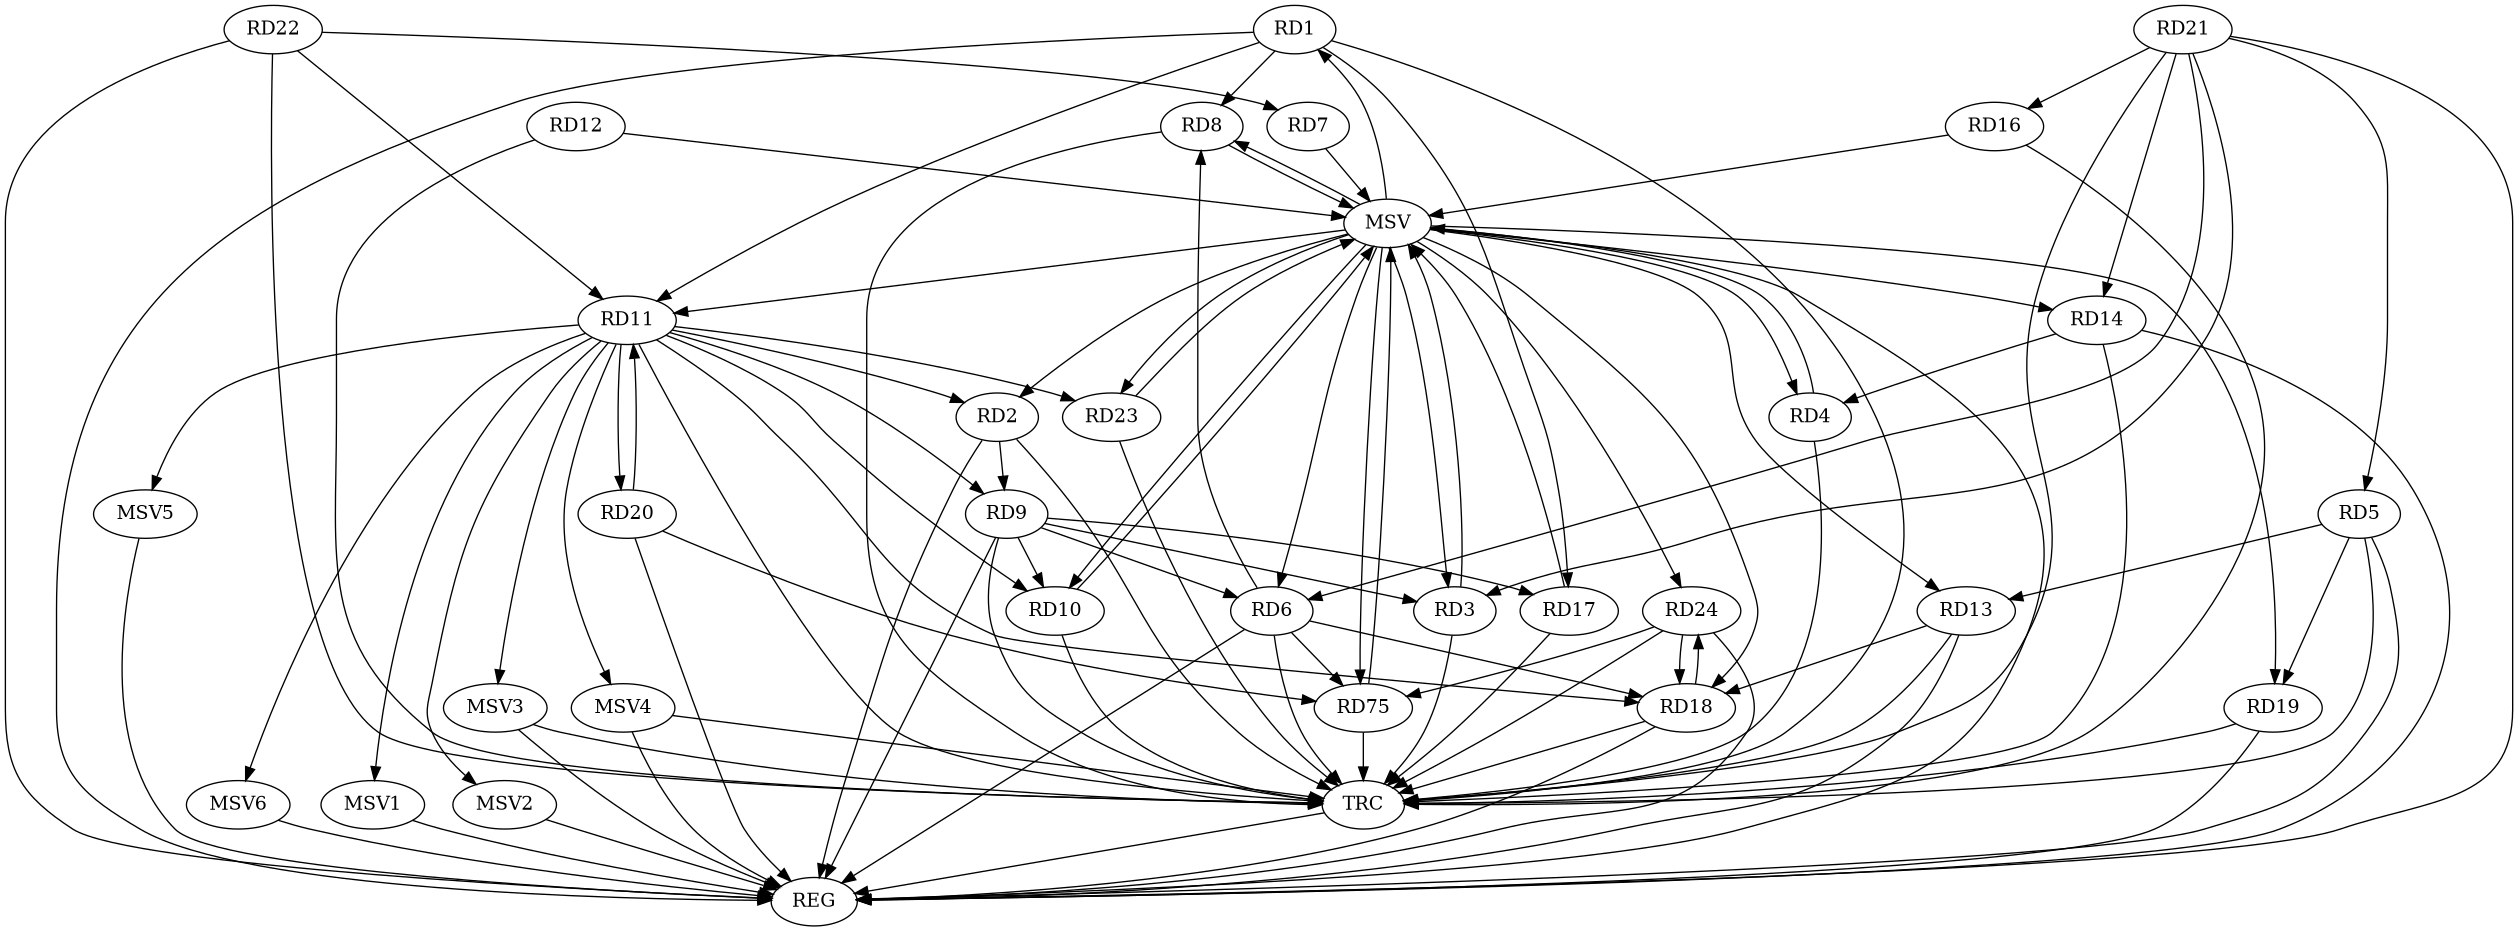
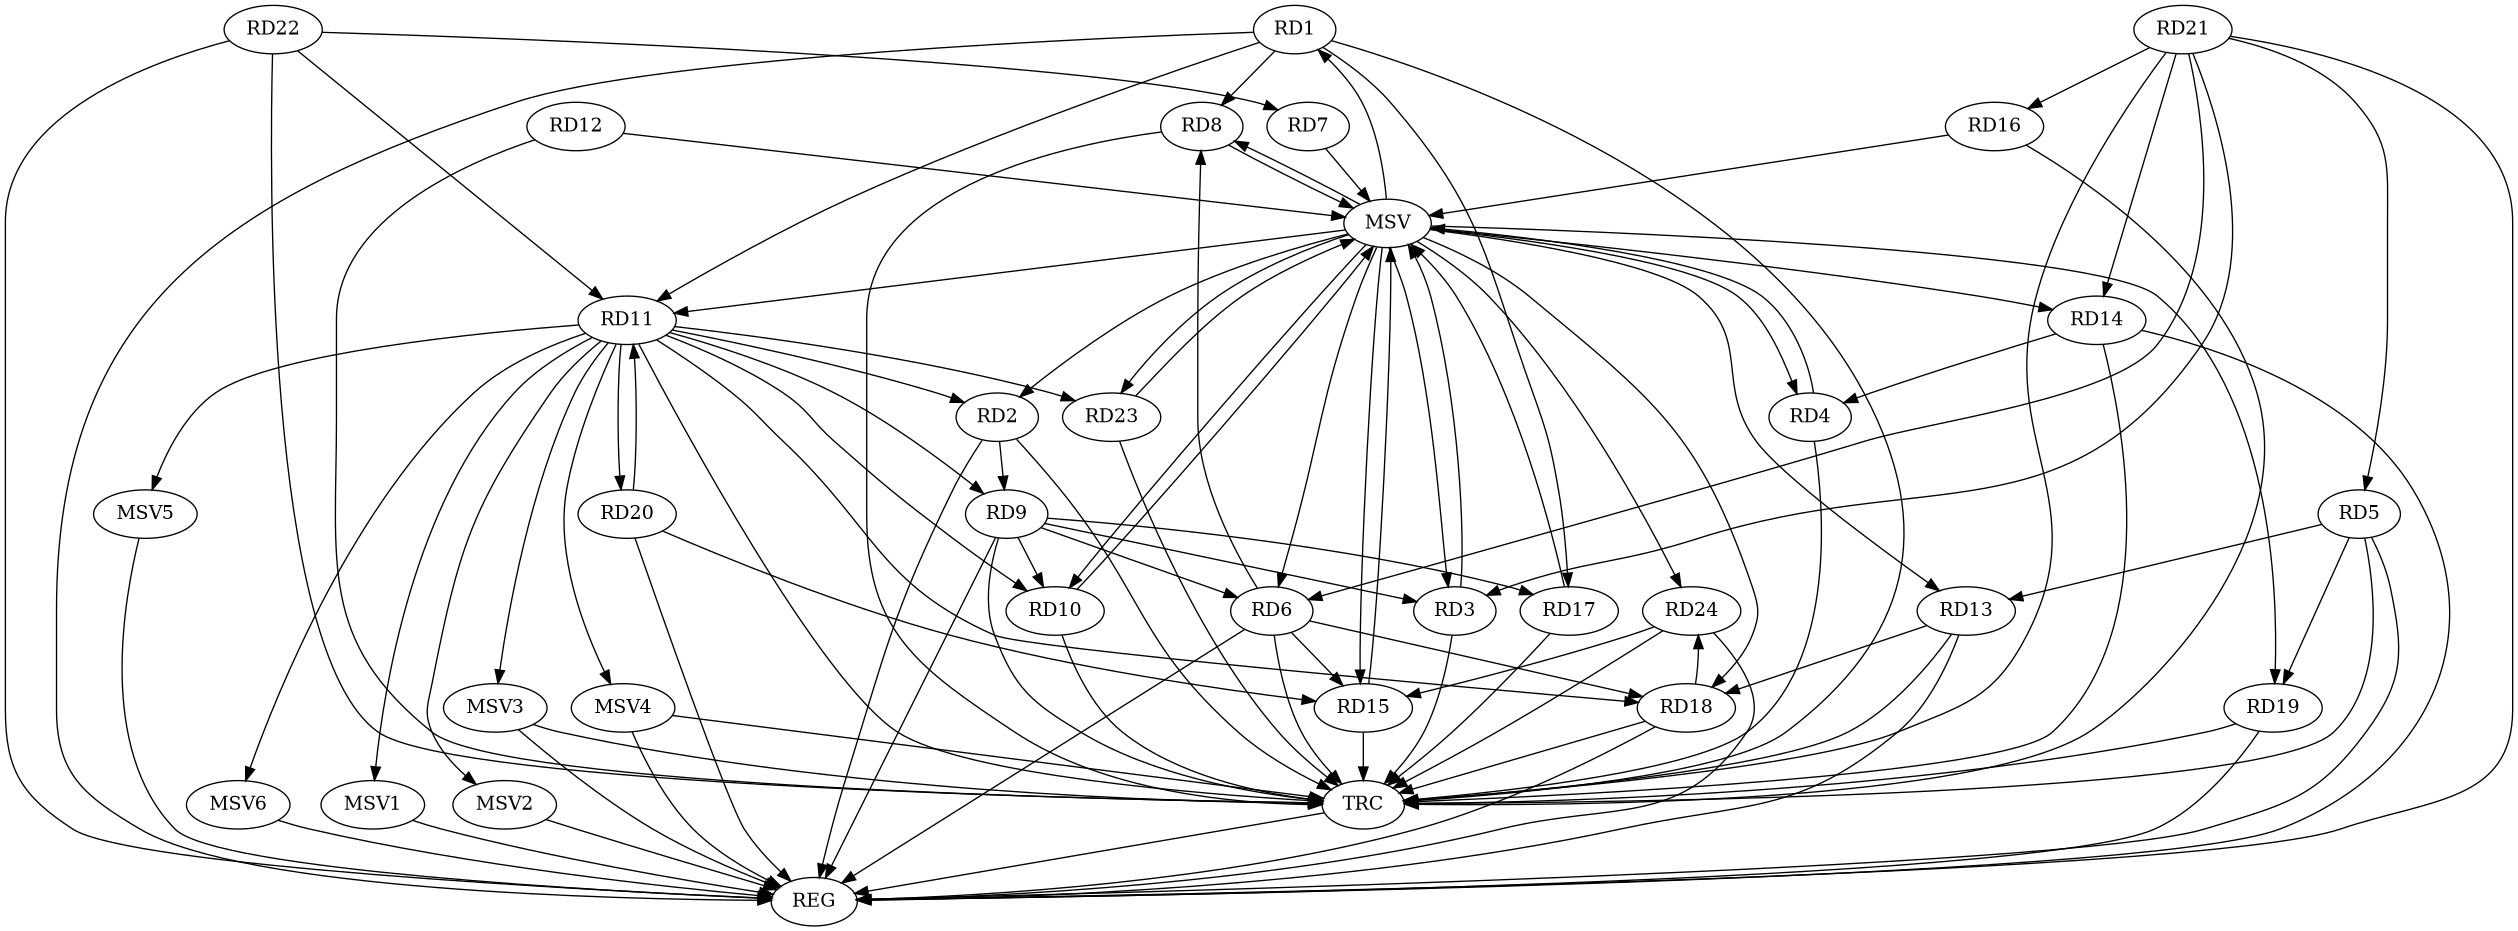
edge "RD24" -> "RD18": removed
node "RD75": label "RD75" -> "RD15"
edge "MSV" -> "REG": removed
